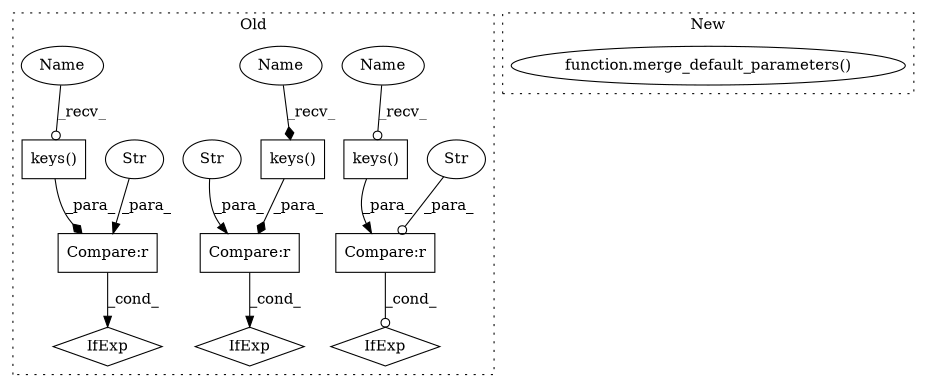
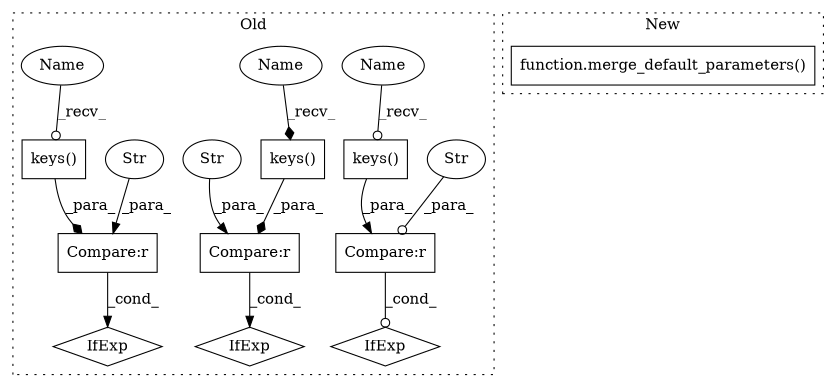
node "function.merge_default_parameters()": shape ellipse -> box
